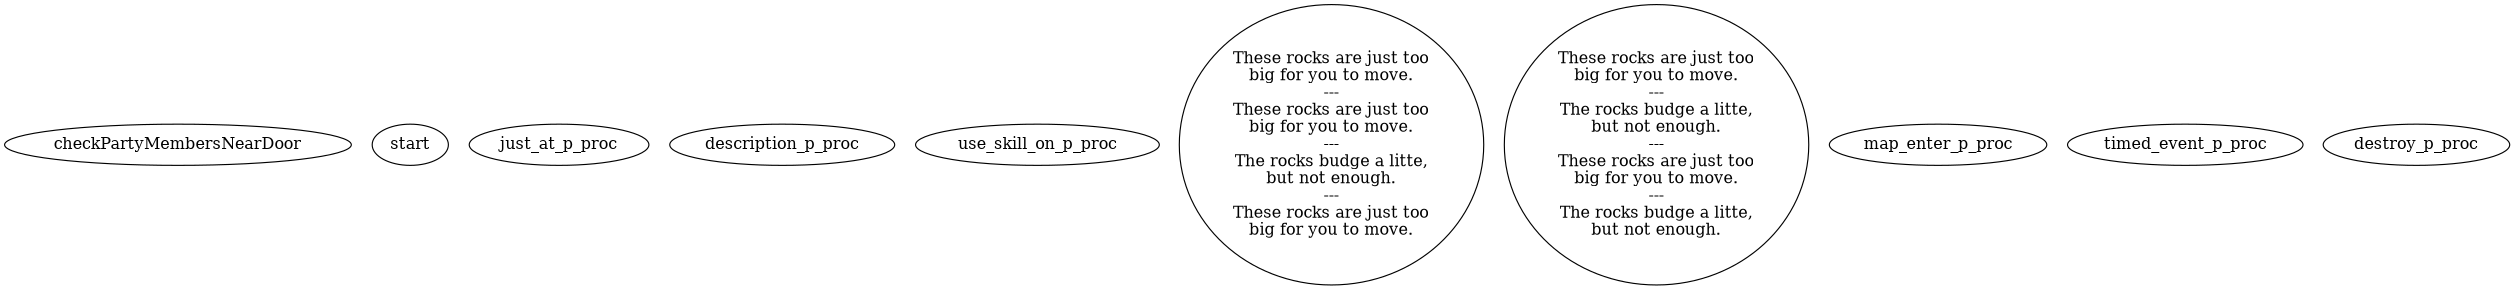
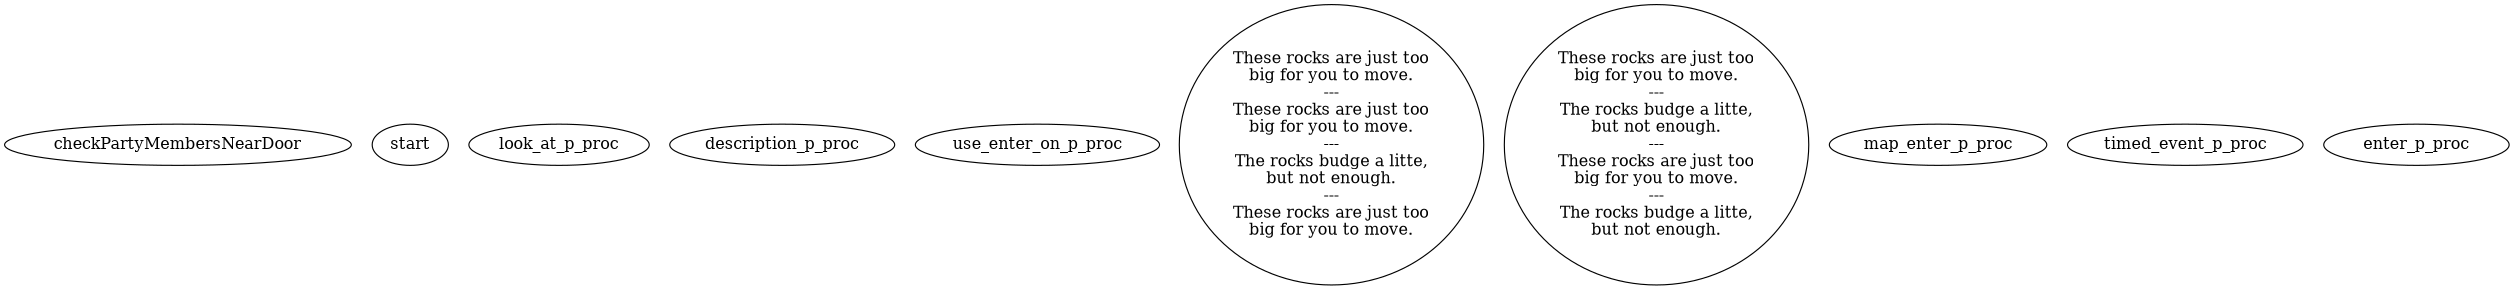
node "just_at_p_proc": label "just_at_p_proc" -> "look_at_p_proc"
node "use_skill_on_p_proc": label "use_skill_on_p_proc" -> "use_enter_on_p_proc"
node "destroy_p_proc": label "destroy_p_proc" -> "enter_p_proc"
